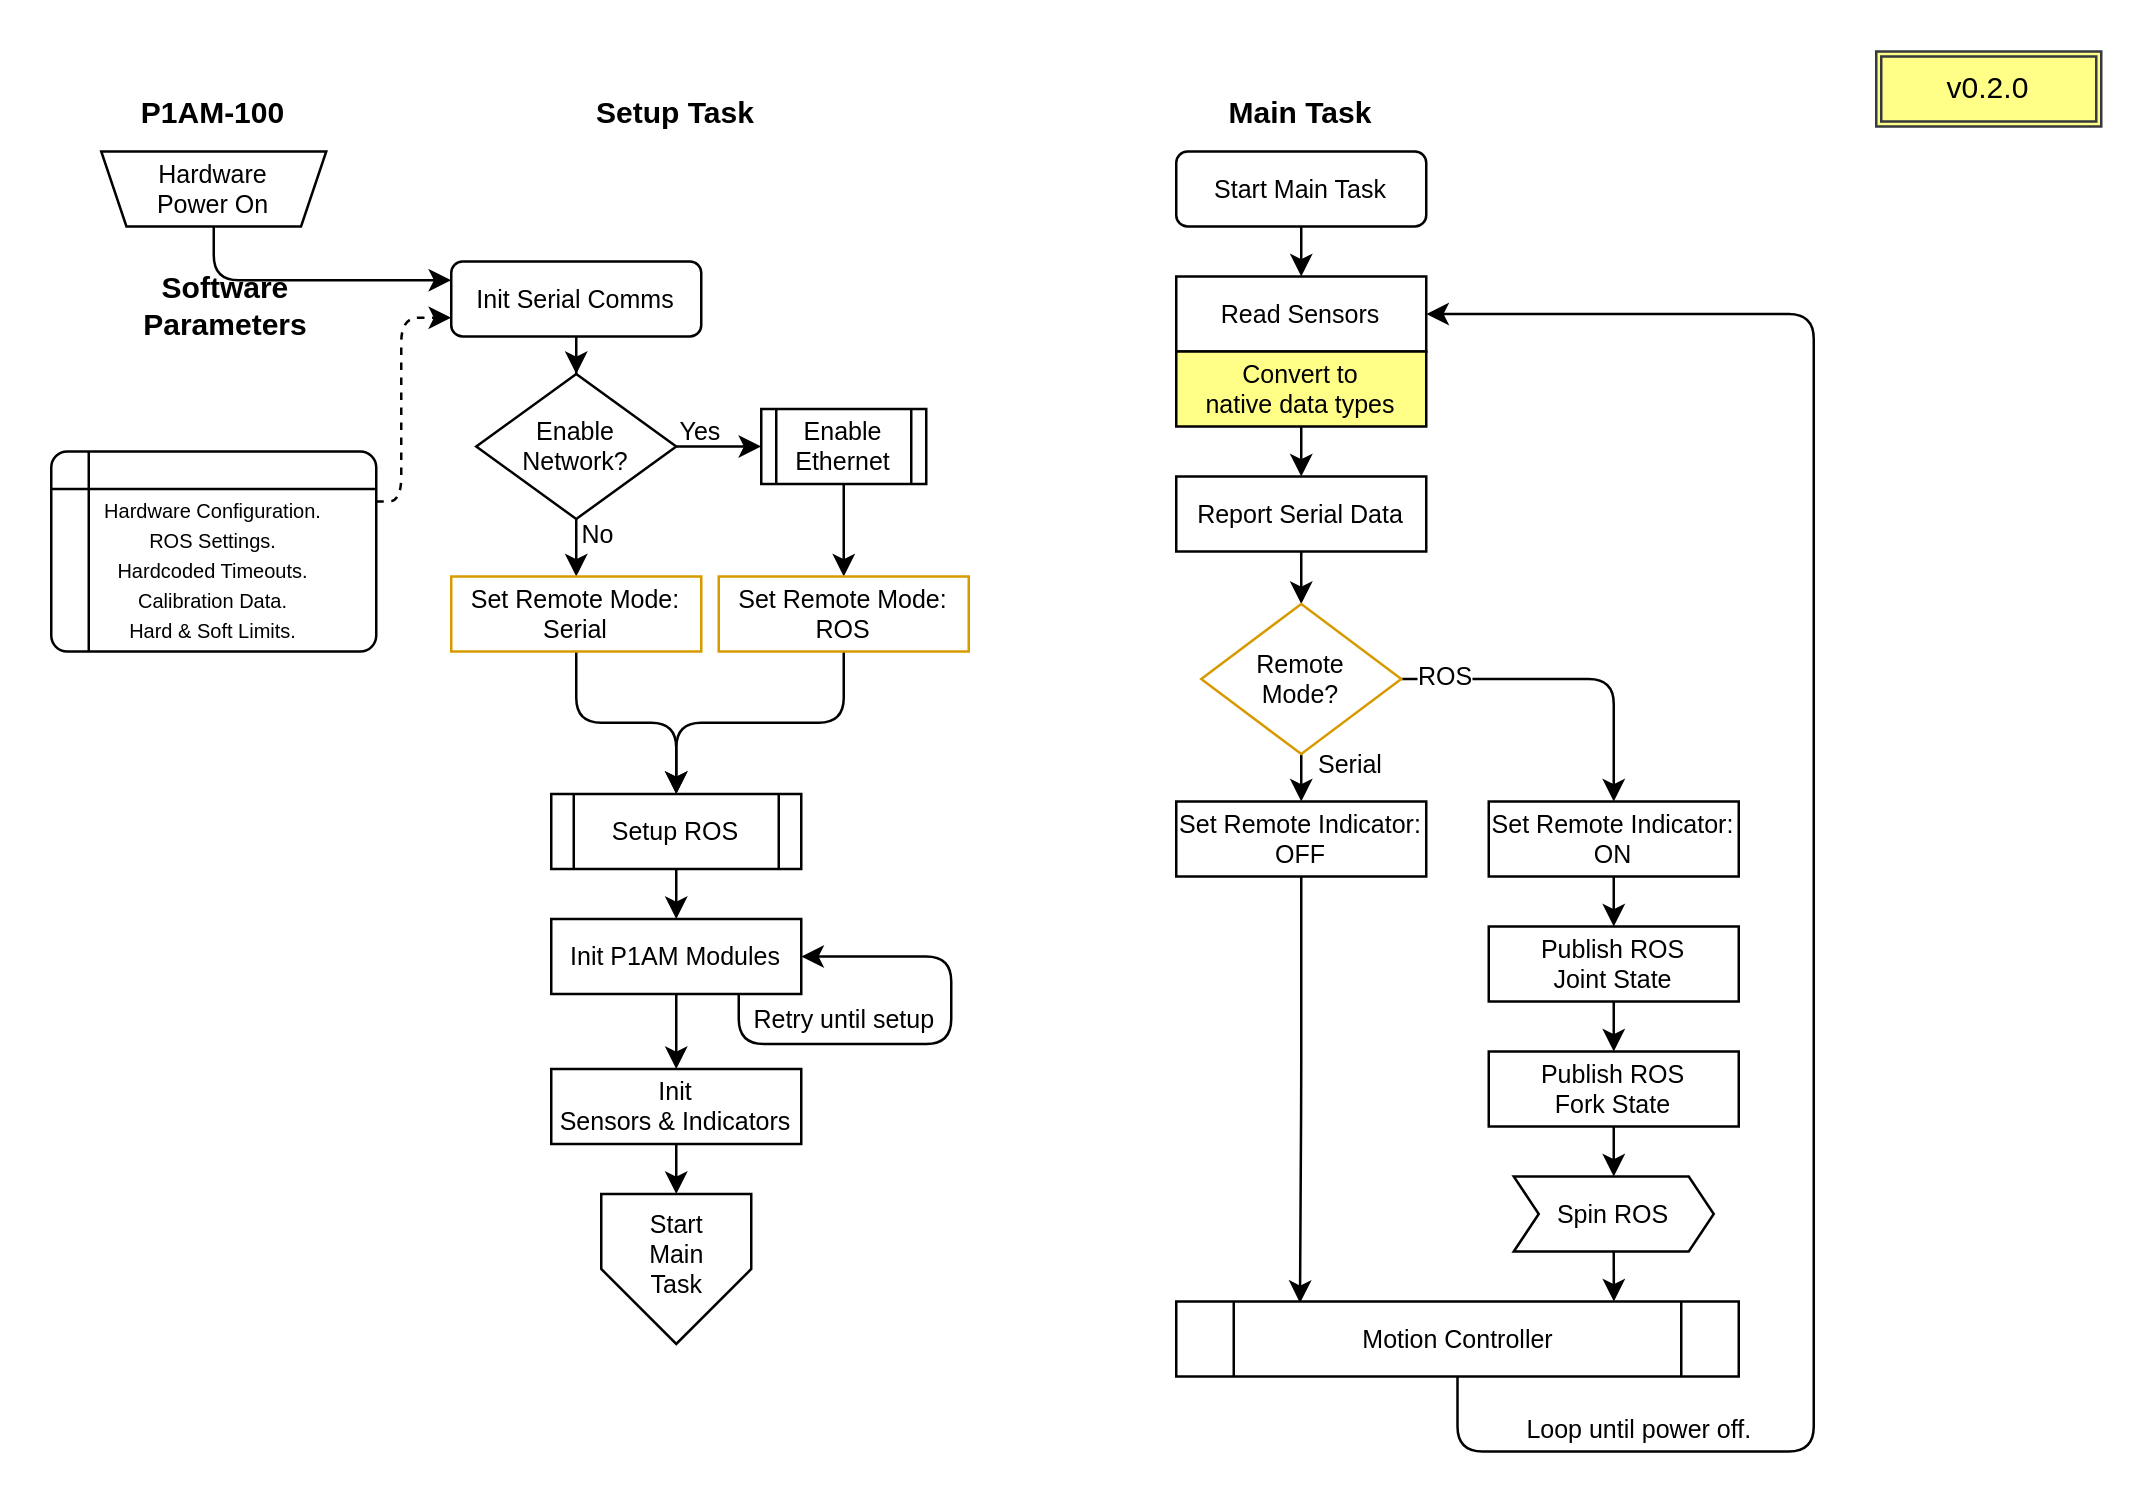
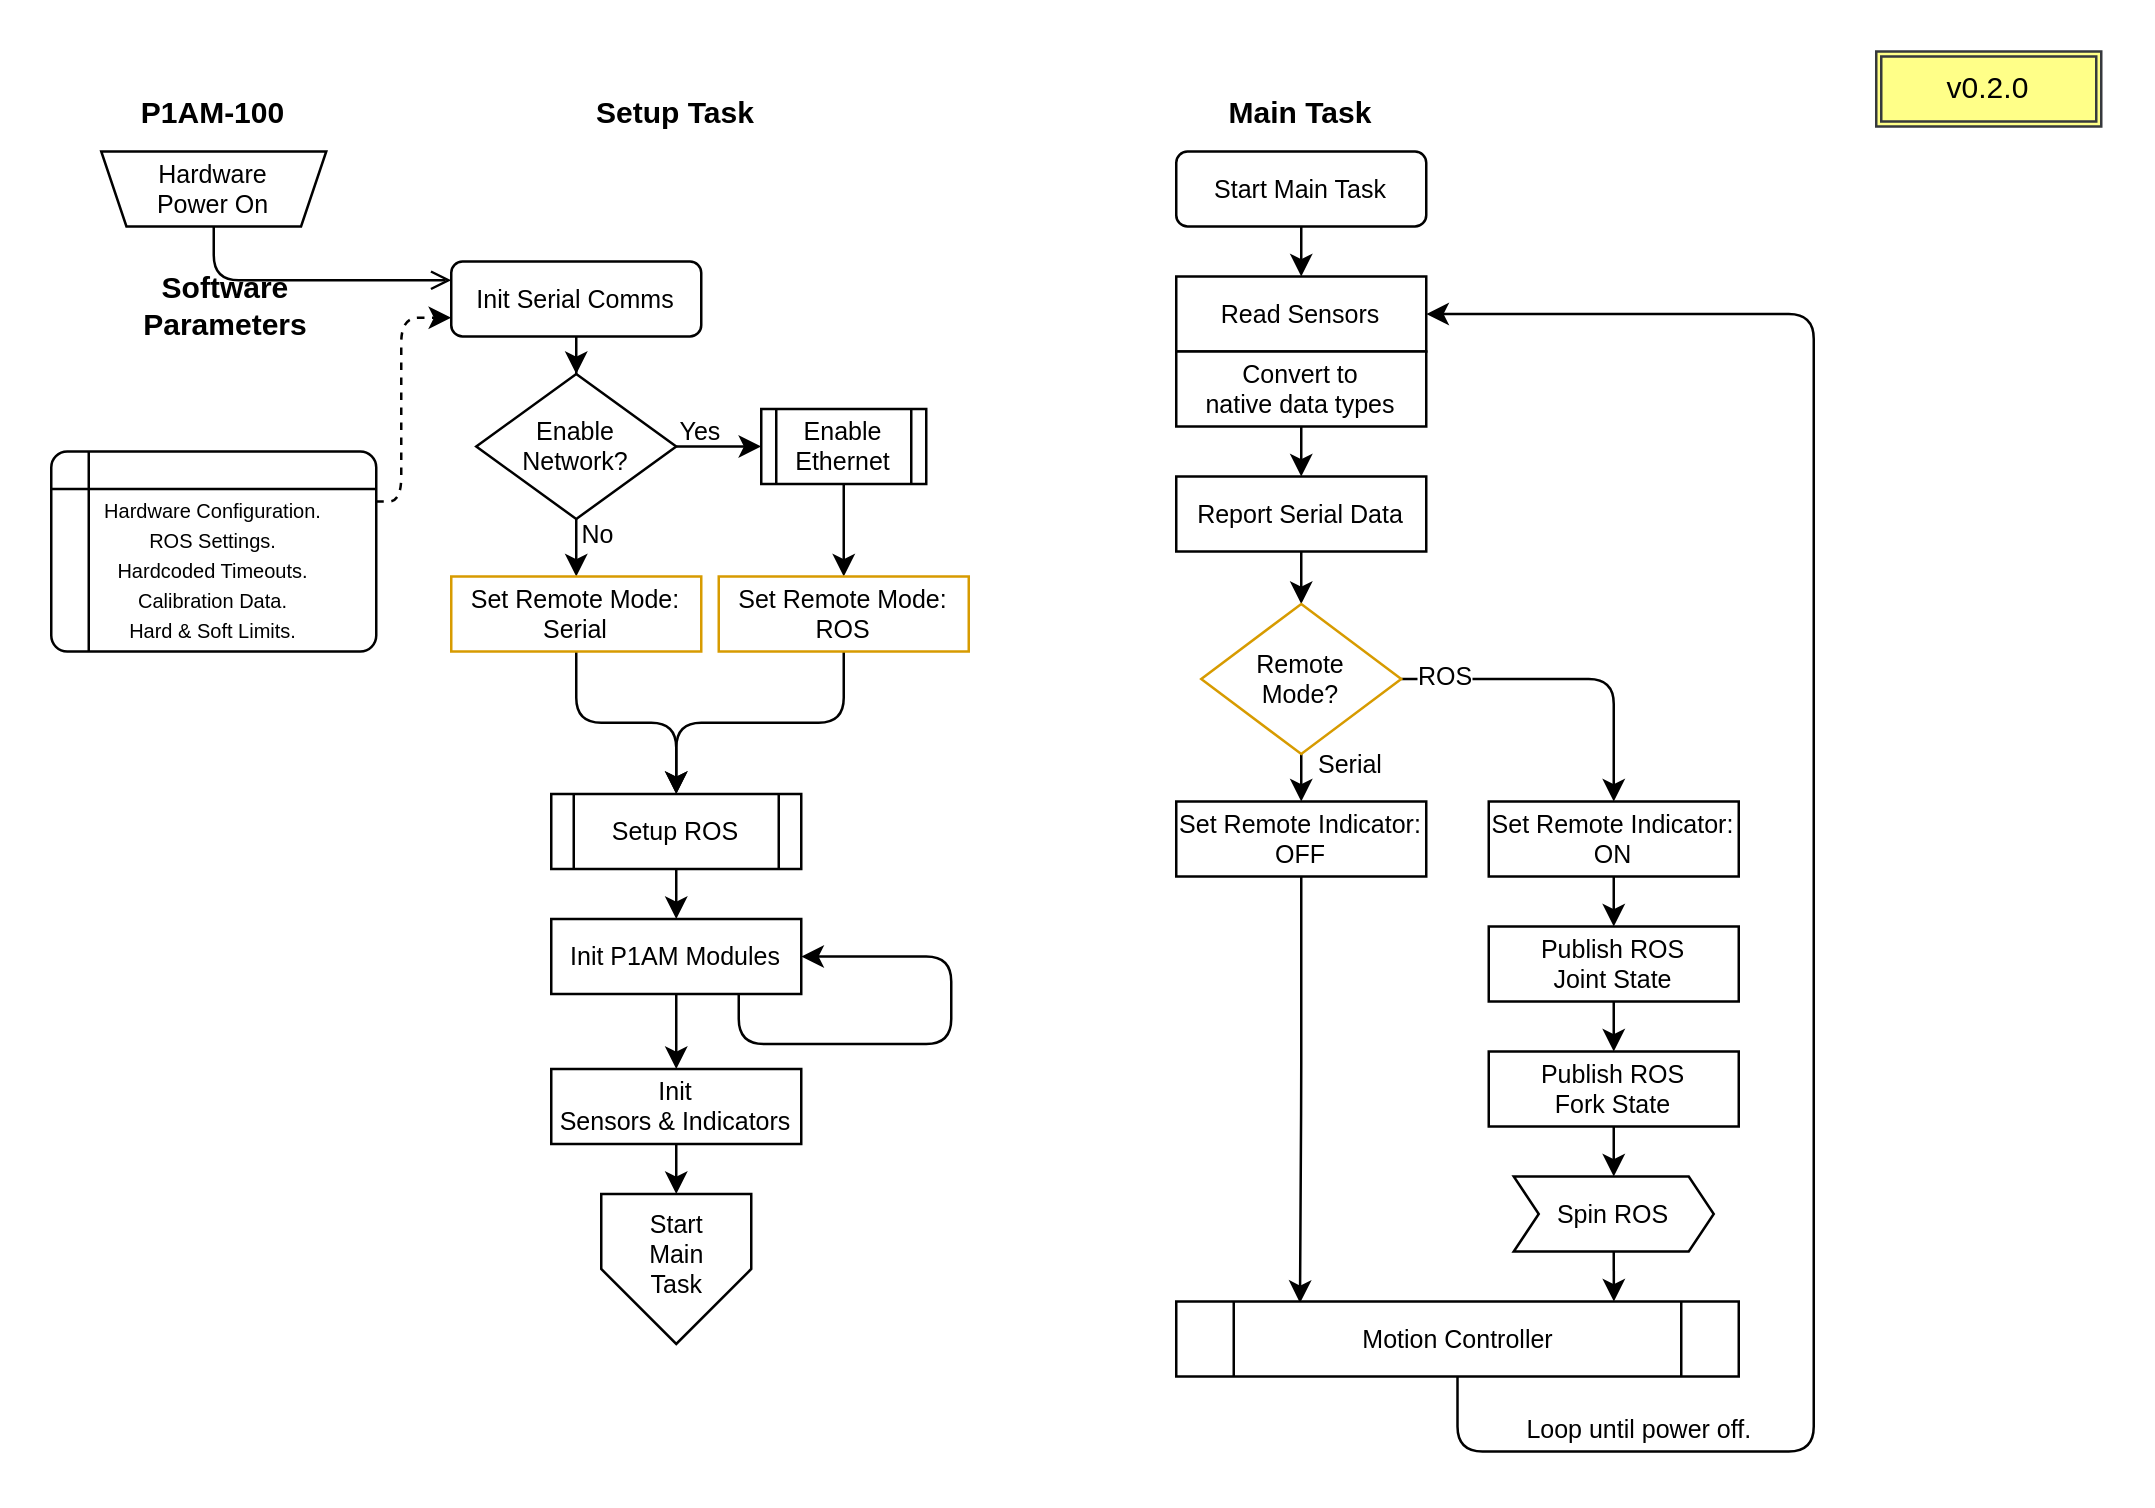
edge "Hardware Power On" -> "Init Serial Comms": arrowhead classic -> open
node "Convert to native data types": fillcolor #ffff88 -> #ffffff
node "Retry until setup": removed
